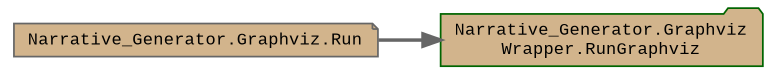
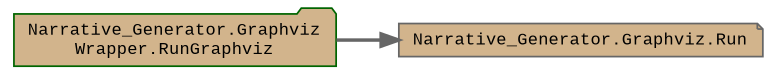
edge "Narrative_Generator.Graphviz.Run" -> "Narrative_Generator.Graphviz Wrapper.RunGraphviz": reversed
